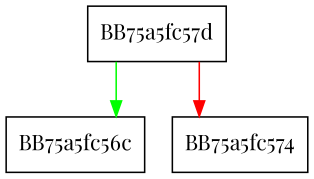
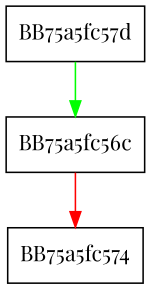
edge "BB75a5fc57d" -> "BB75a5fc574": now "BB75a5fc56c" -> "BB75a5fc574"
